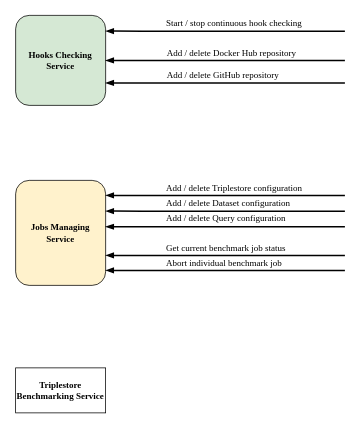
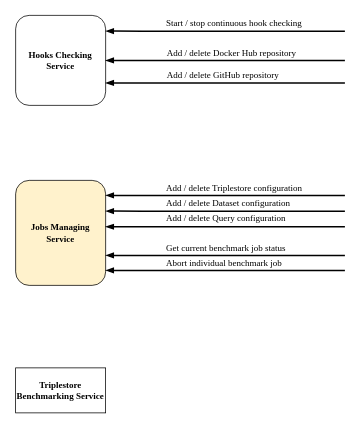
node "Hooks Checking Service": fillcolor #d5e8d4 -> #ffffff
